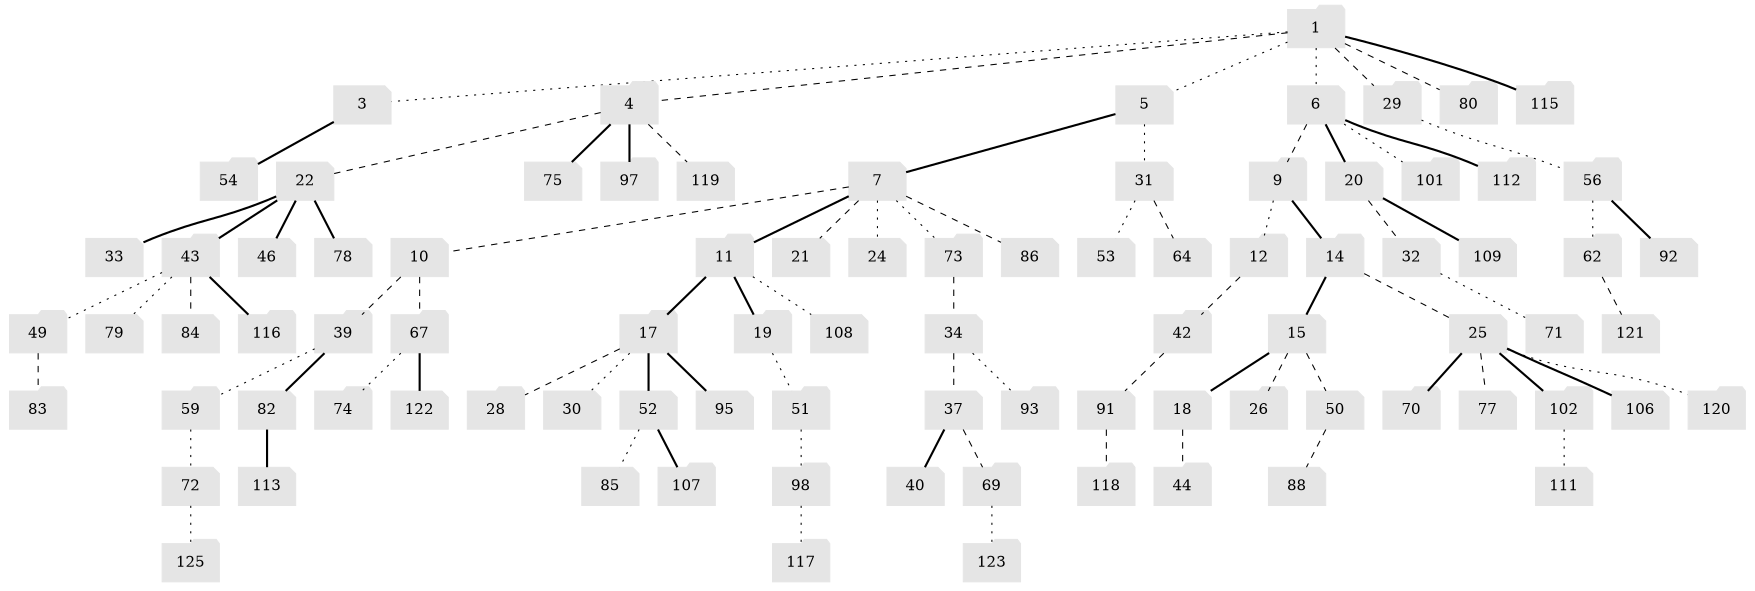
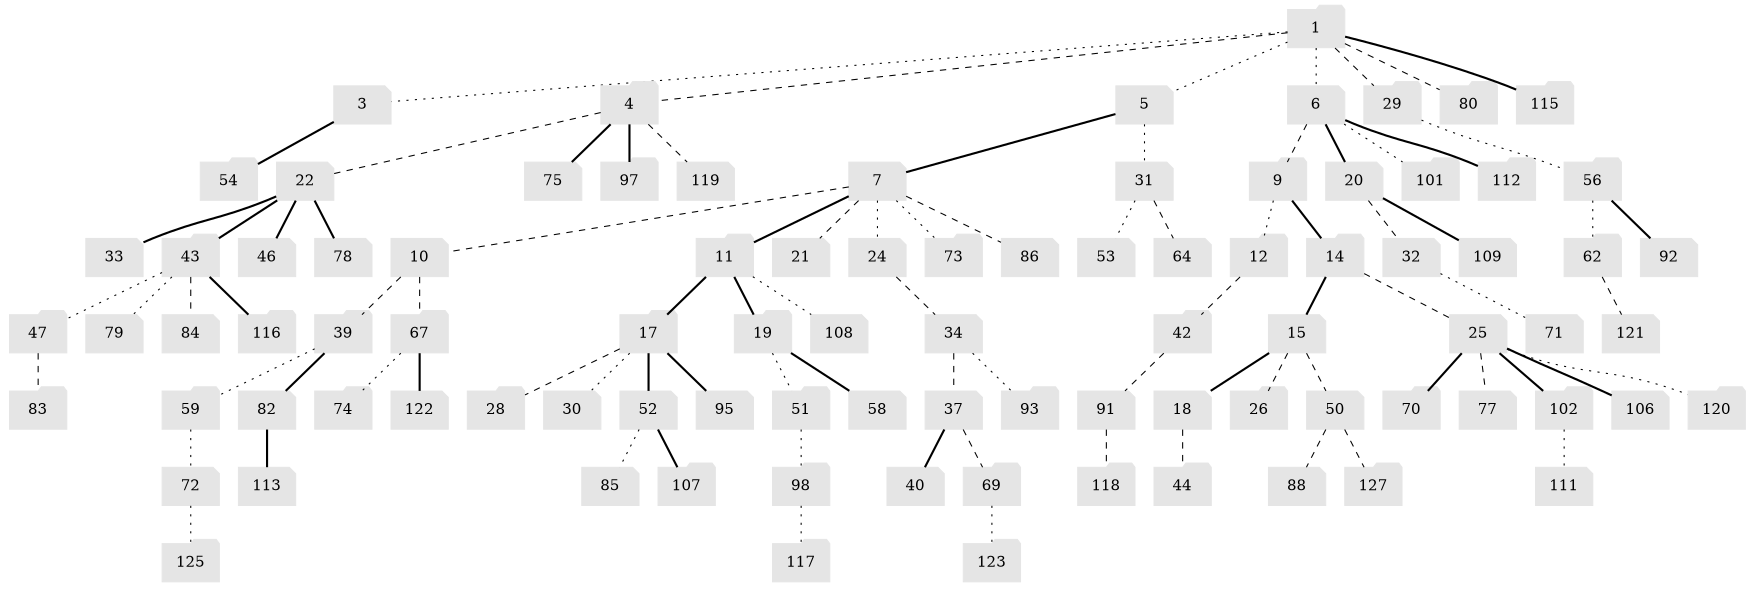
edge "73" -- "34": now "24" -- "34"
node "49": label "49" -> "47"
node "58": added
node "127": added
